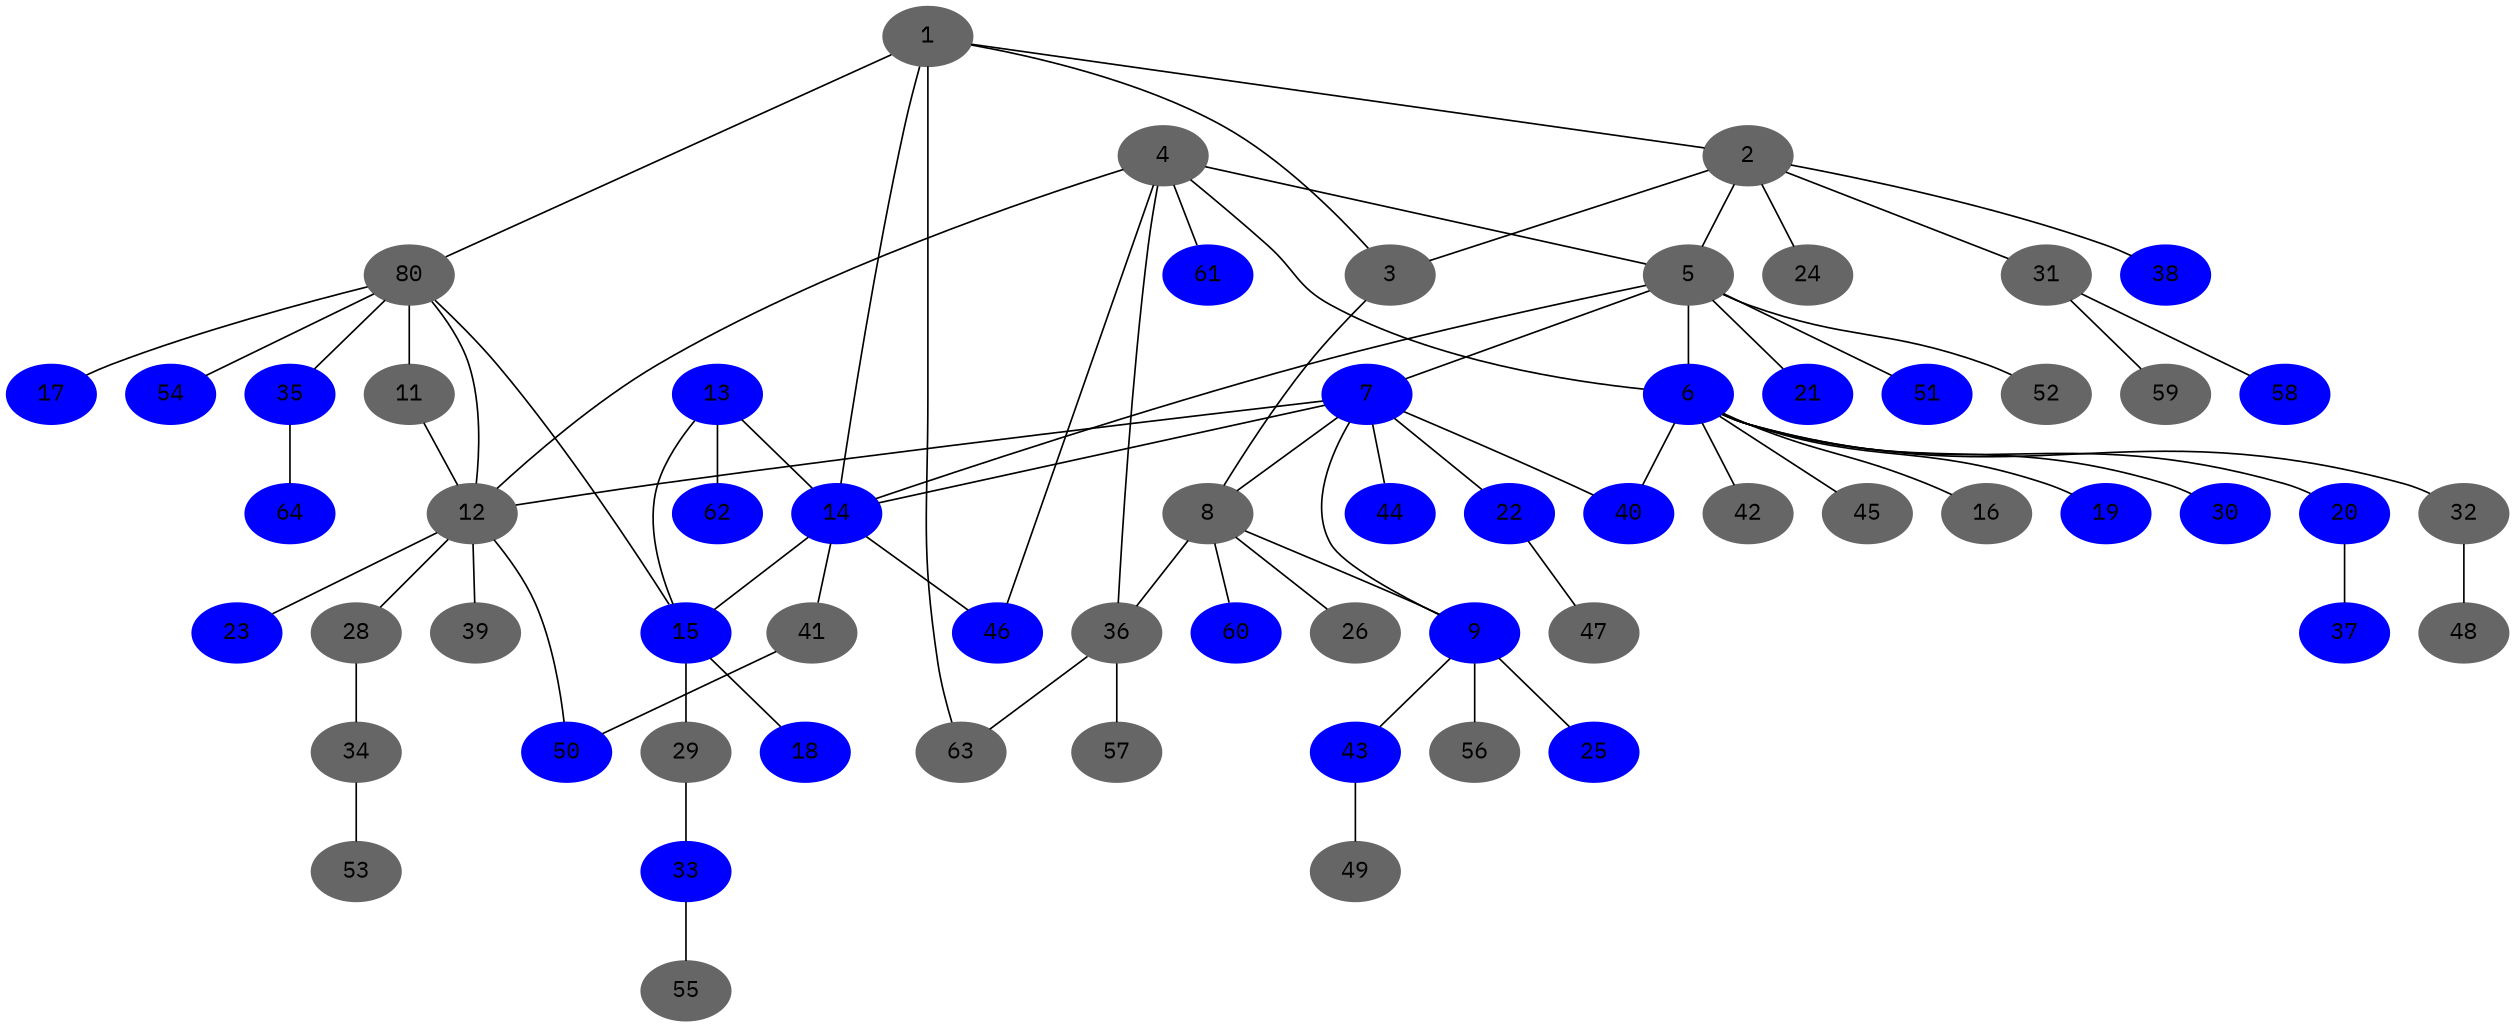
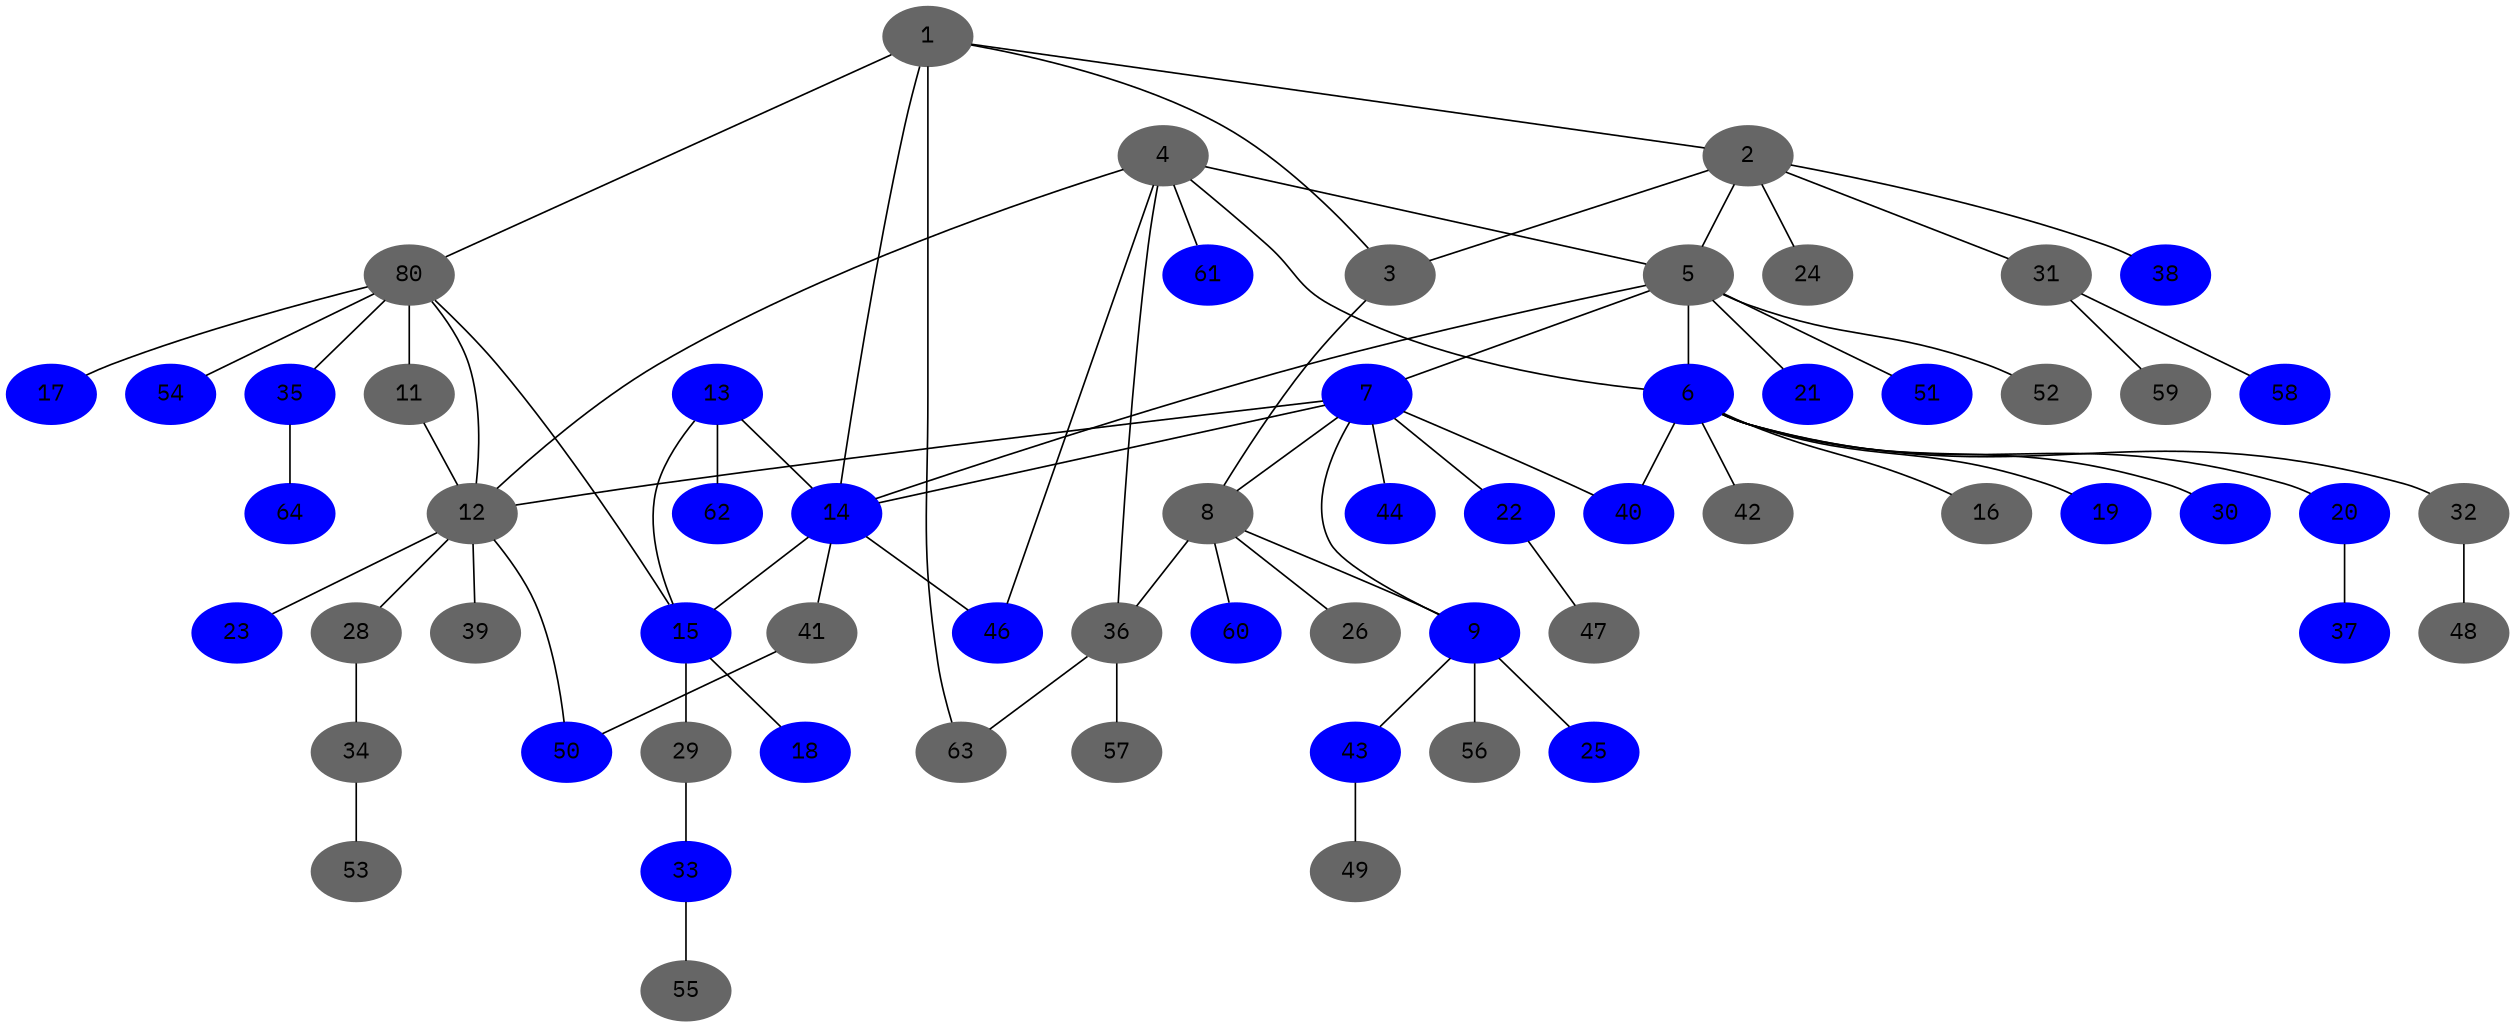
node "45": removed
